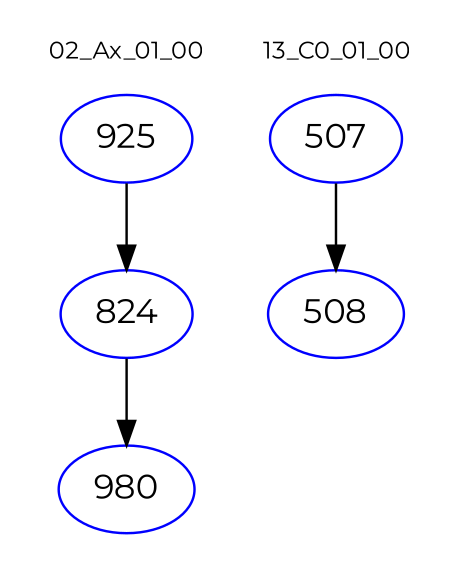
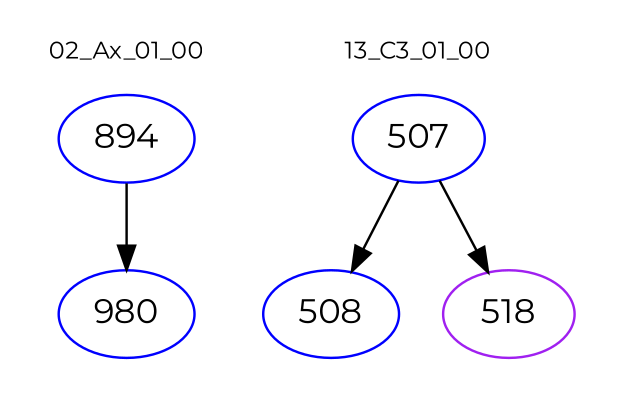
cluster "13_C0_01_00": label "13_C0_01_00" -> "13_C3_01_00"
node "925": removed
node "824": label "824" -> "894"
node "518": added
